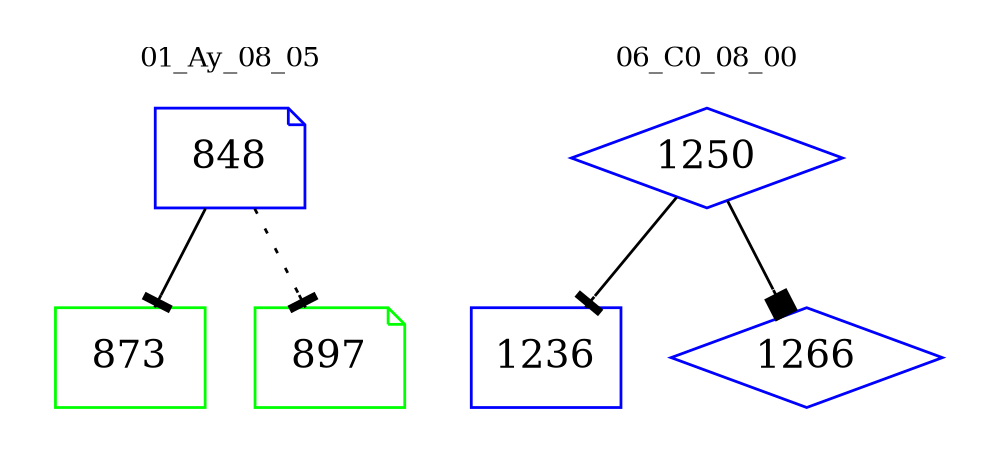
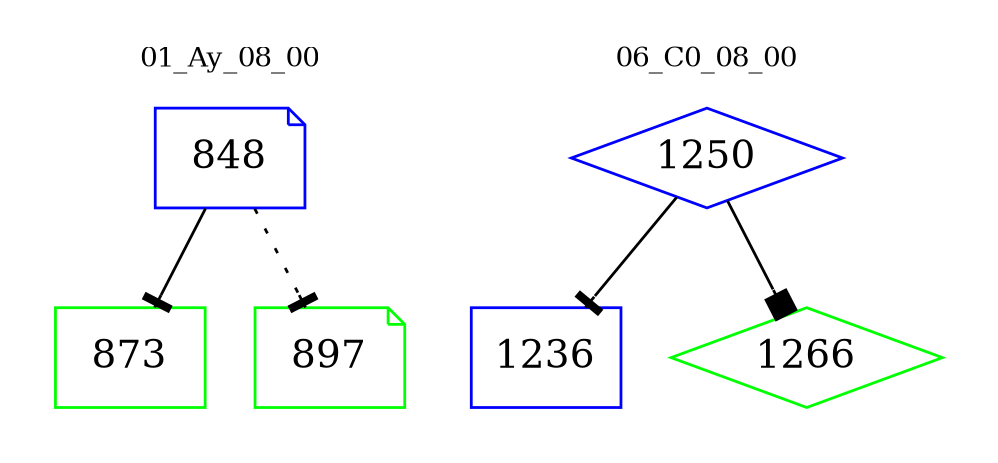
cluster "01_Ay_08_05": label "01_Ay_08_05" -> "01_Ay_08_00"
node "1266": color blue -> green
